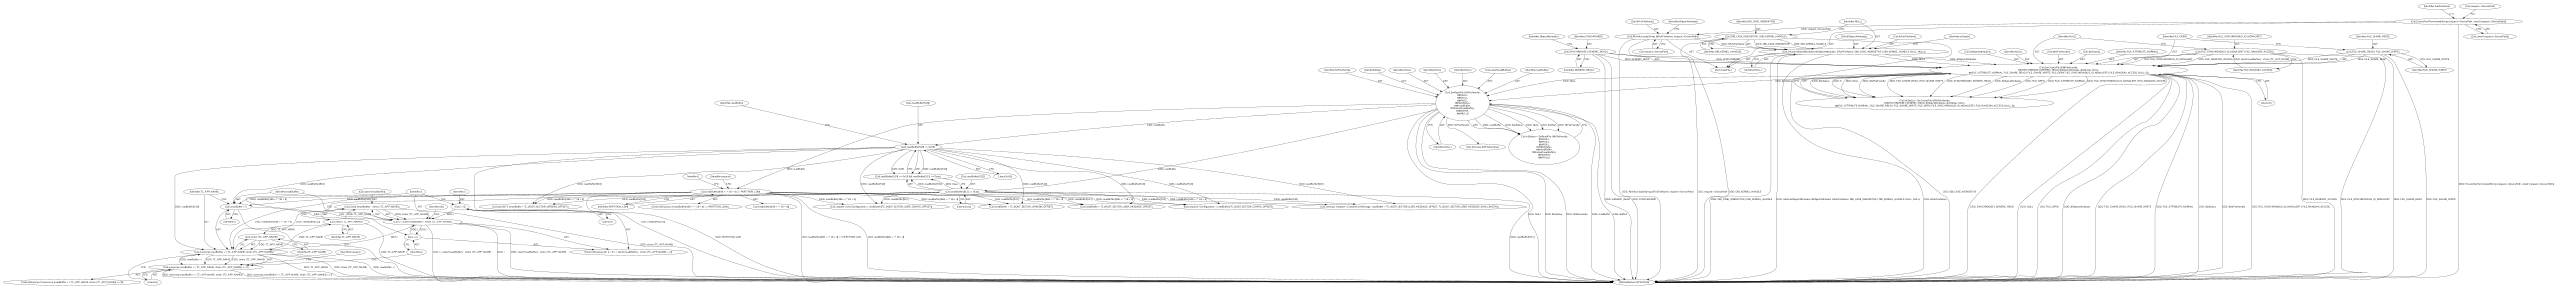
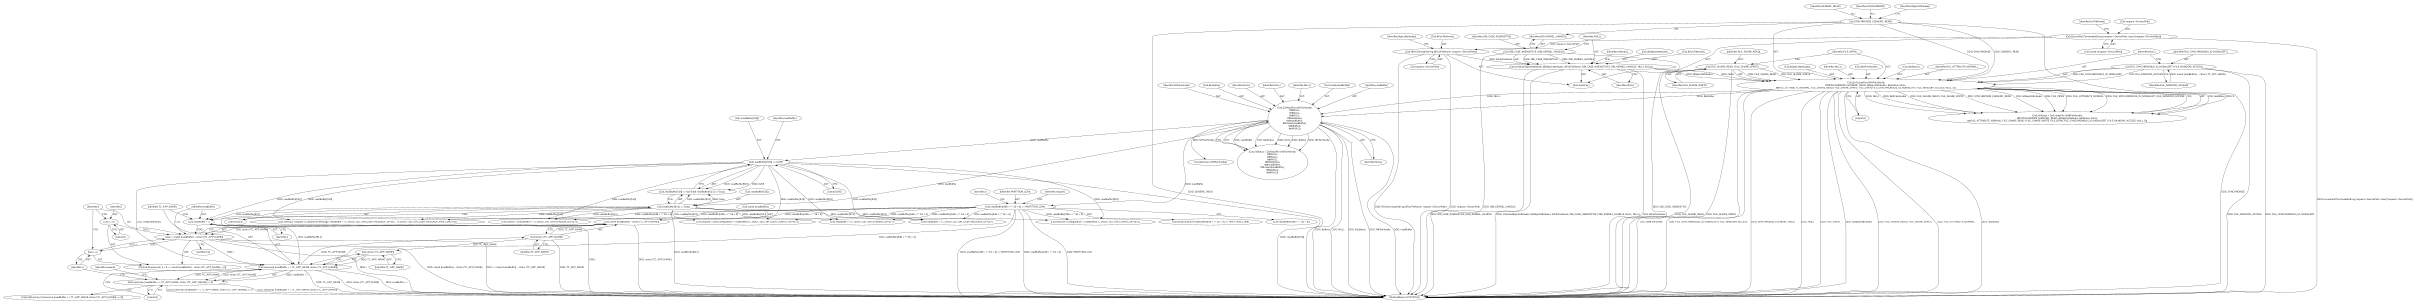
edge "(Call,FILE_SHARE_READ | FILE_SHARE_WRITE)" -> "(Identifier,FILE_SHARE_WRITE)": label "DDG: FILE_SHARE_WRITE" -> "CFG: "
edge "(Call,SYNCHRONIZE | GENERIC_READ)" -> "(Identifier,GENERIC_READ)": now "(Call,SYNCHRONIZE | GENERIC_READ)" -> "(Identifier,OBJ_KERNEL_HANDLE)"
edge "(Call,readBuffer[446 + i * 16 + 4] == PARTITION_LDM)" -> "(Identifier,PARTITION_LDM)": removed, label "CFG:"
edge "(Identifier,Irp)" -> "(Call,i < sizeof (readBuffer) - strlen (TC_APP_NAME))": reversed
